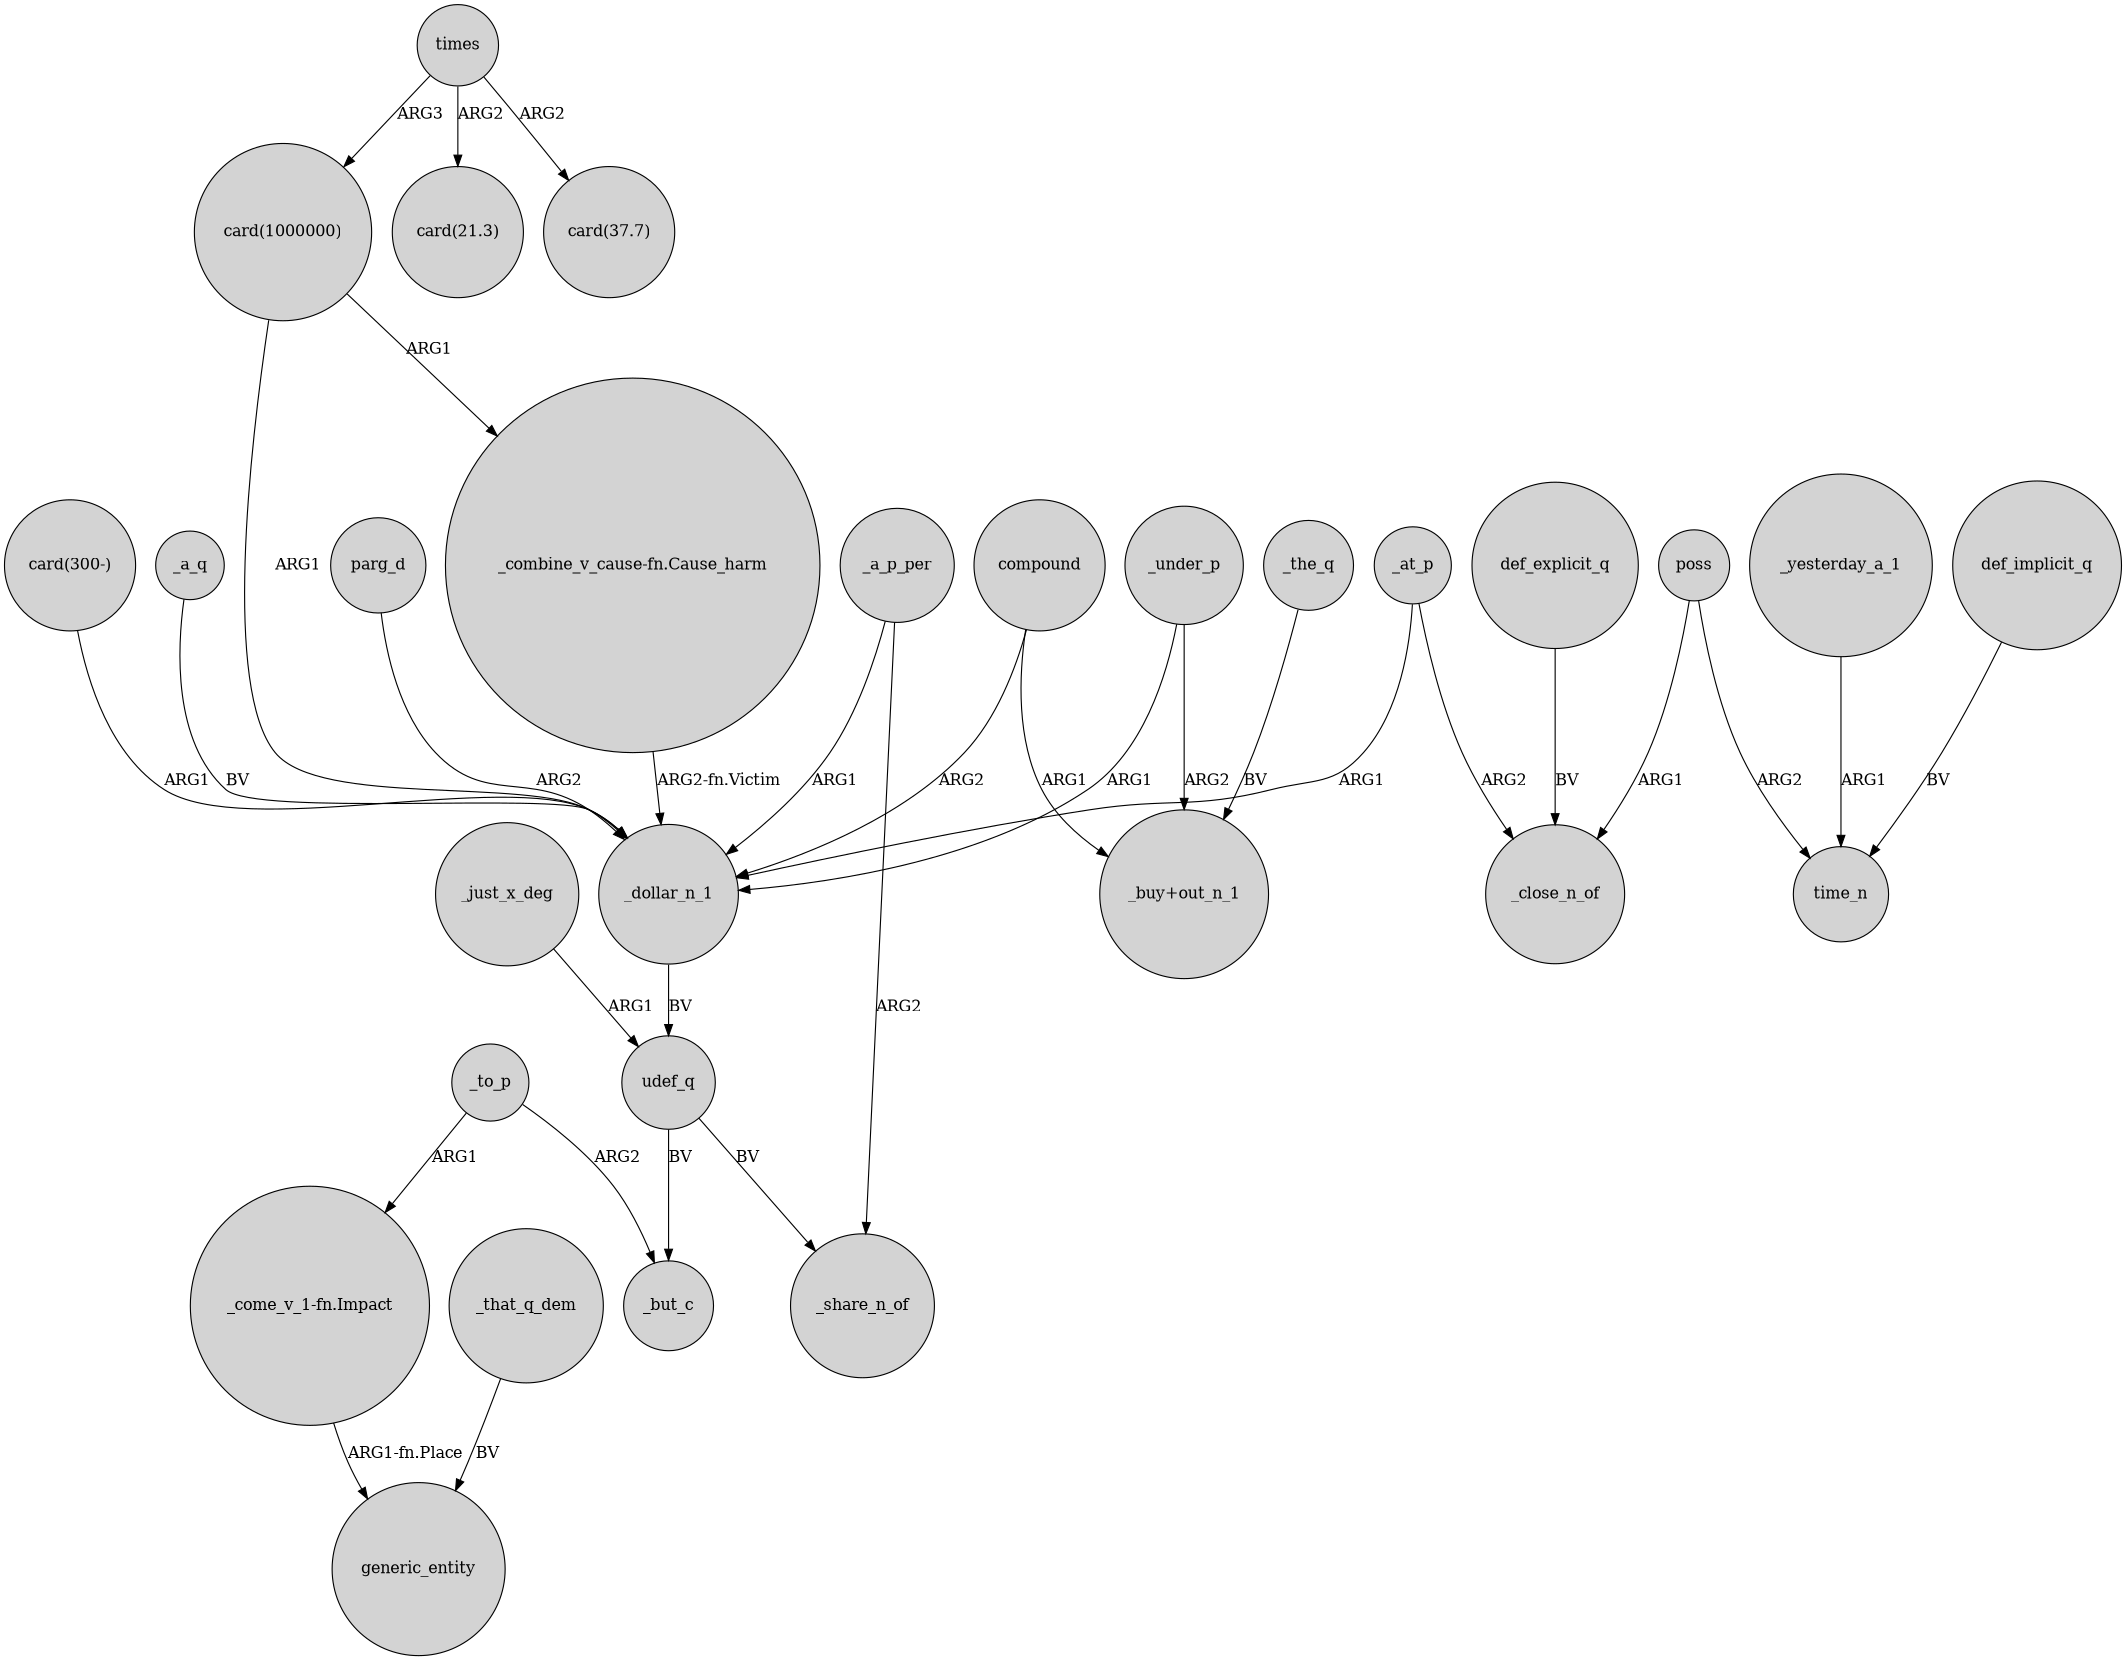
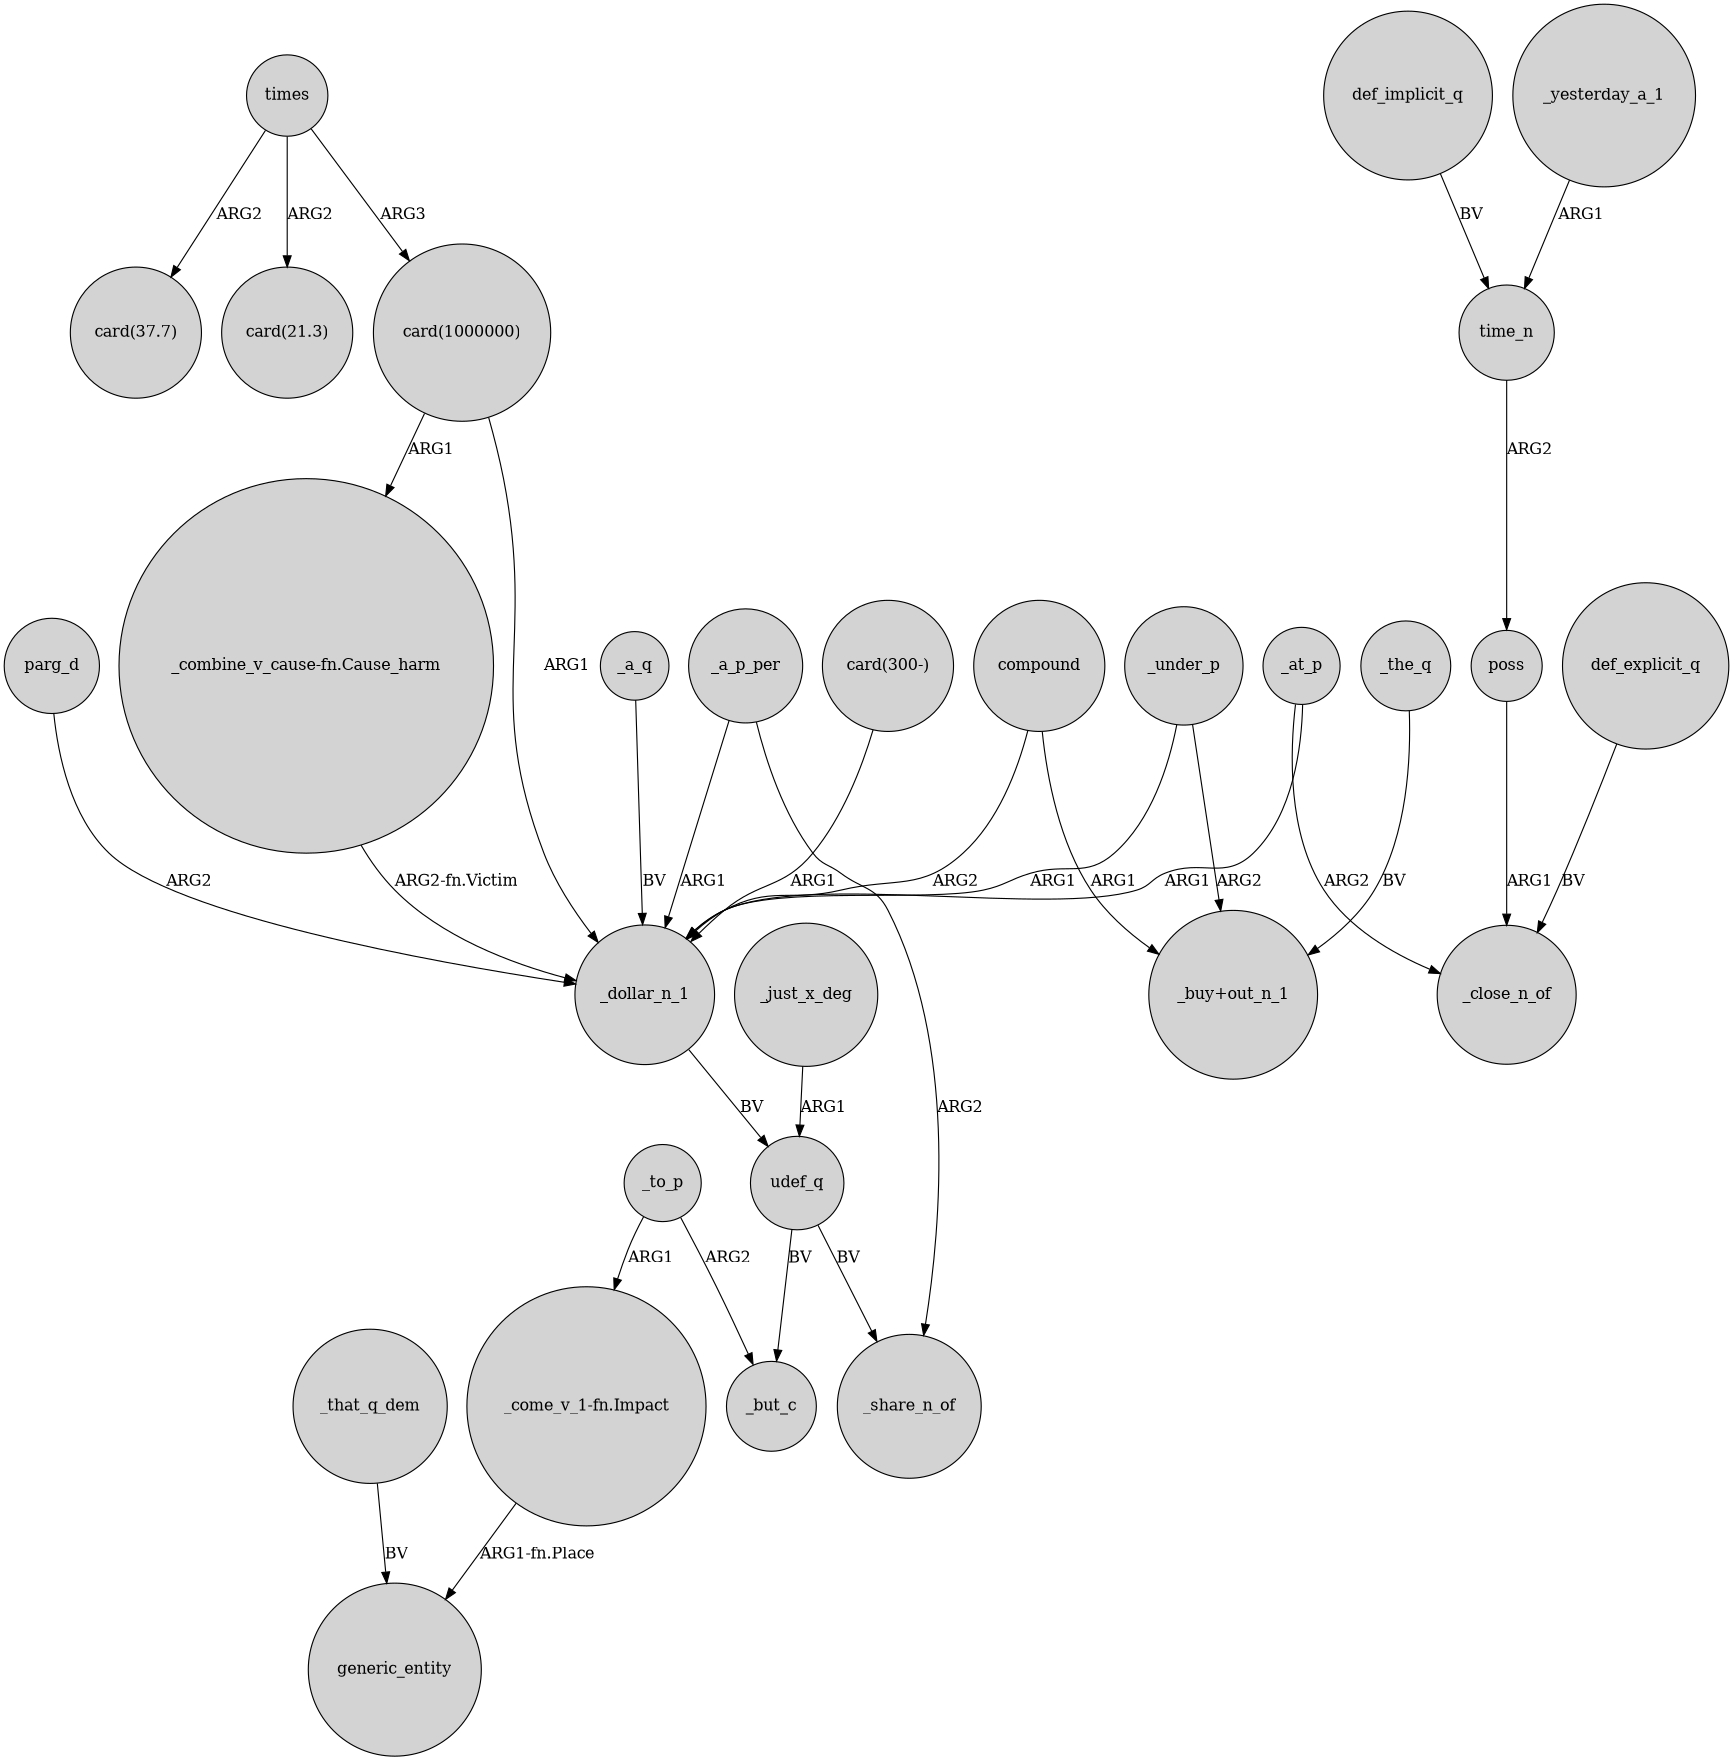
edge "poss" -> "time_n": reversed
